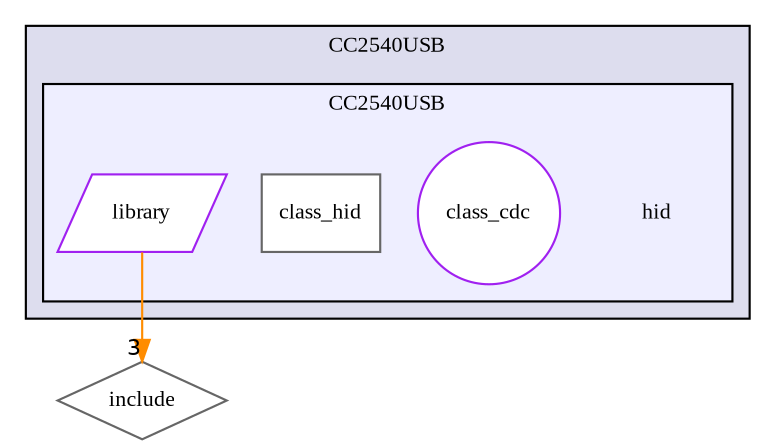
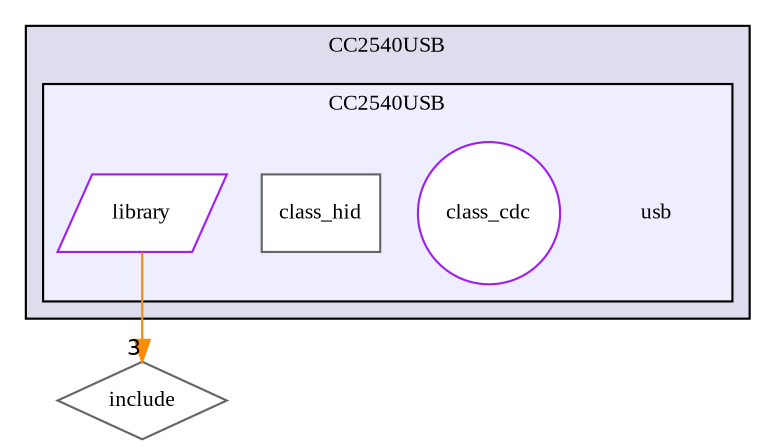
node "hid": label "hid" -> "usb"
